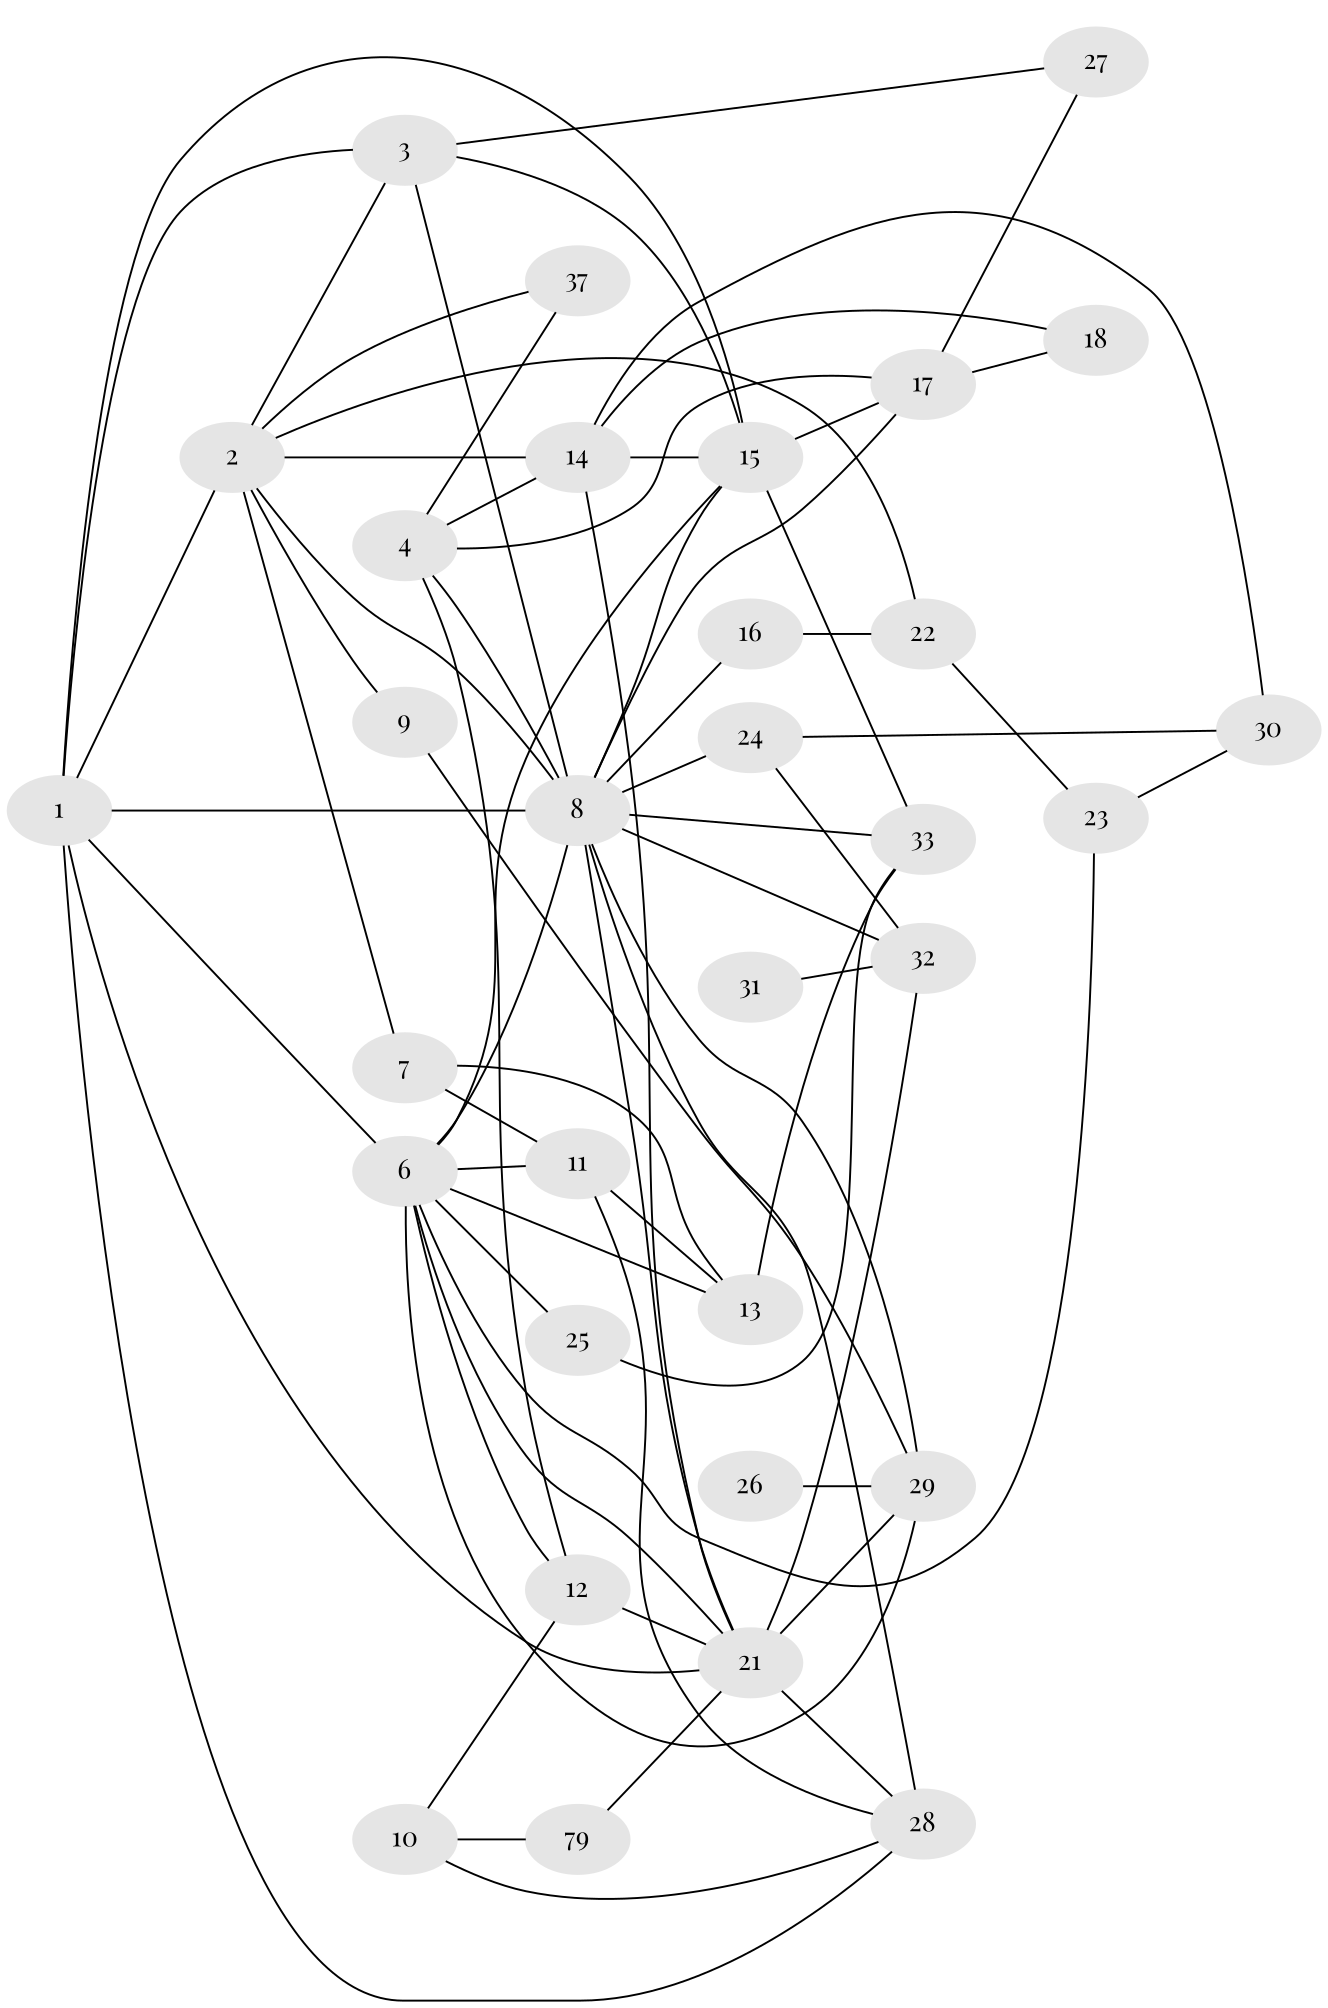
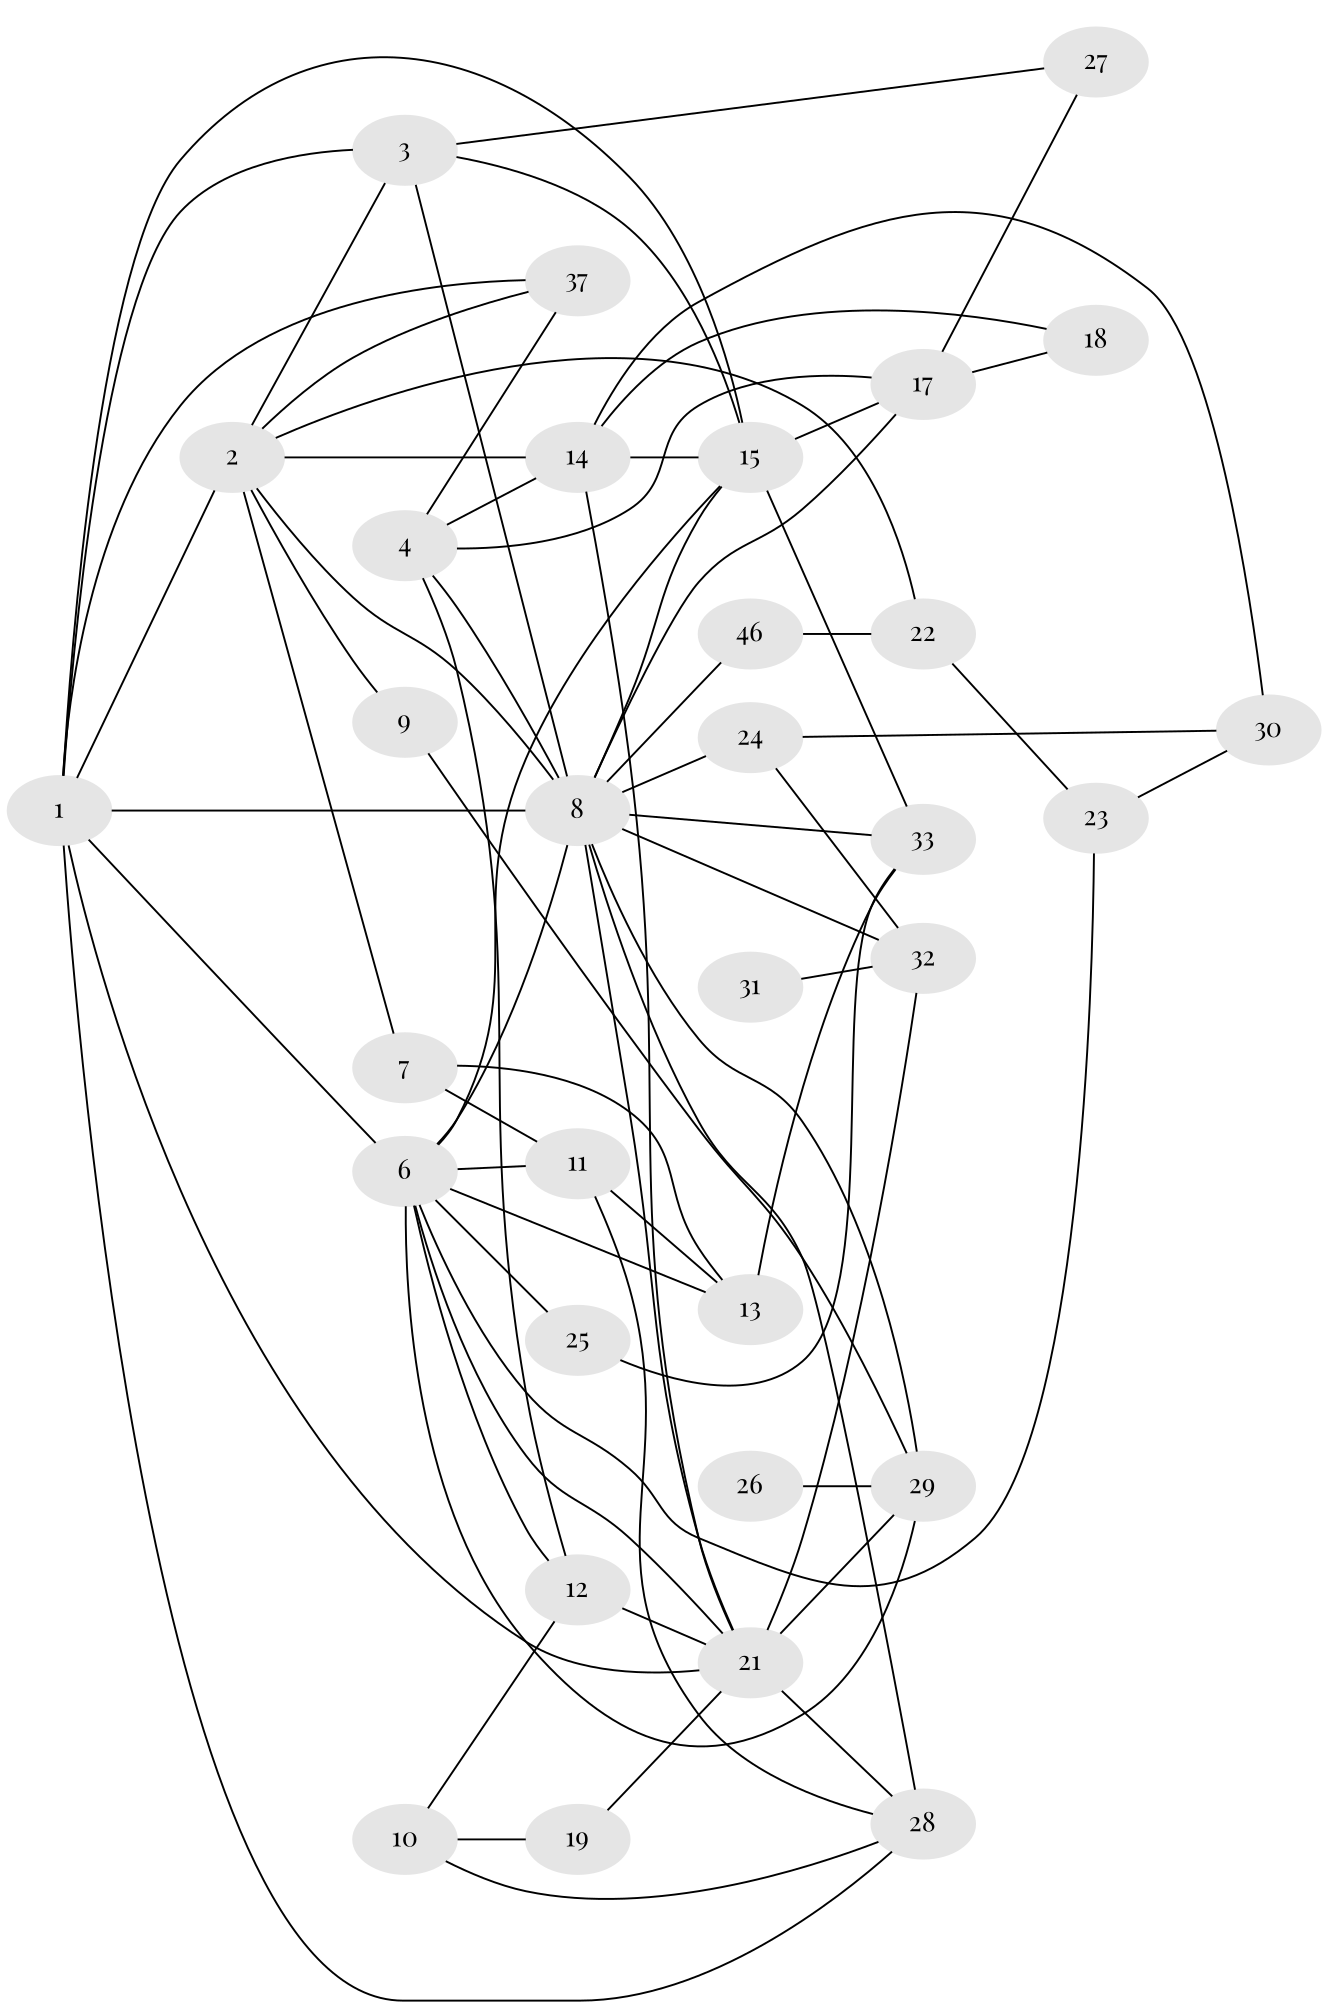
edge "37" -- "1": added
node "16": label "16" -> "46"
node "79": label "79" -> "19"
